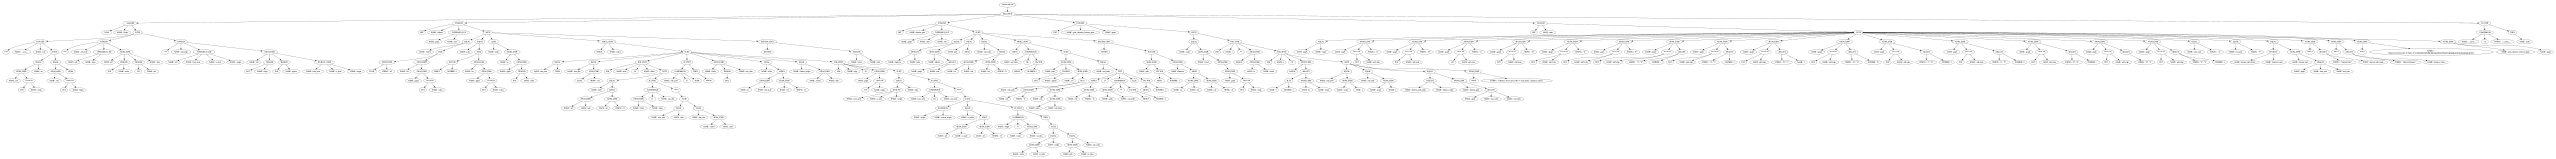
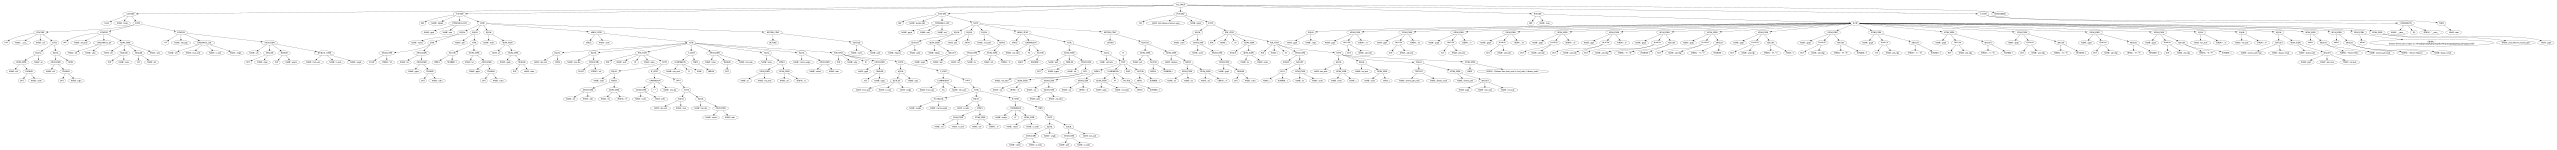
edge "ENDMARKER" -> "FILE_INPUT": reversed
node "NUMBER : 6": added
edge "TEST" -> "IF": reversed
